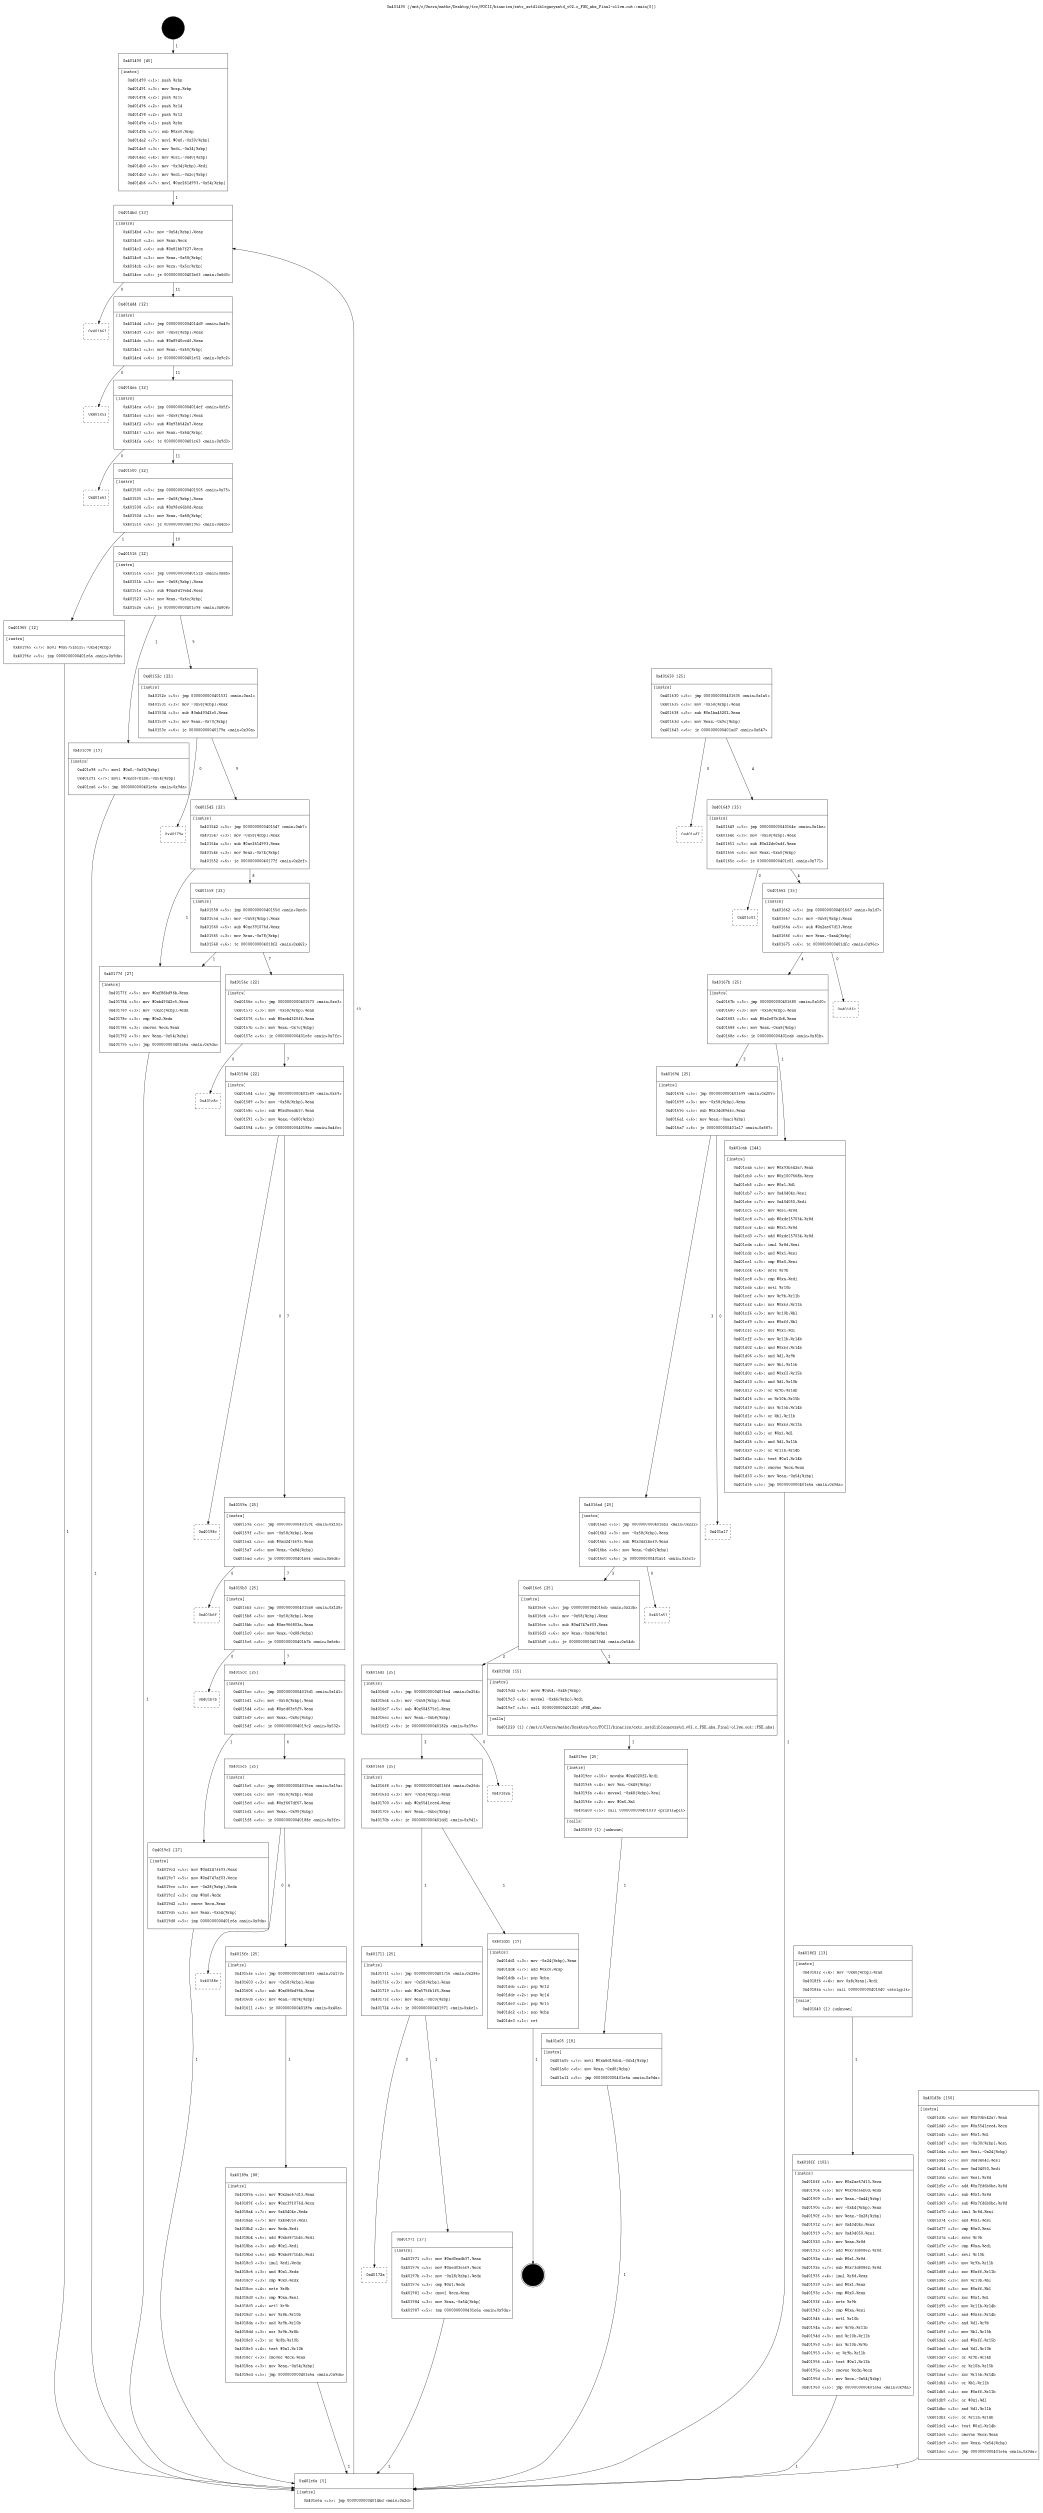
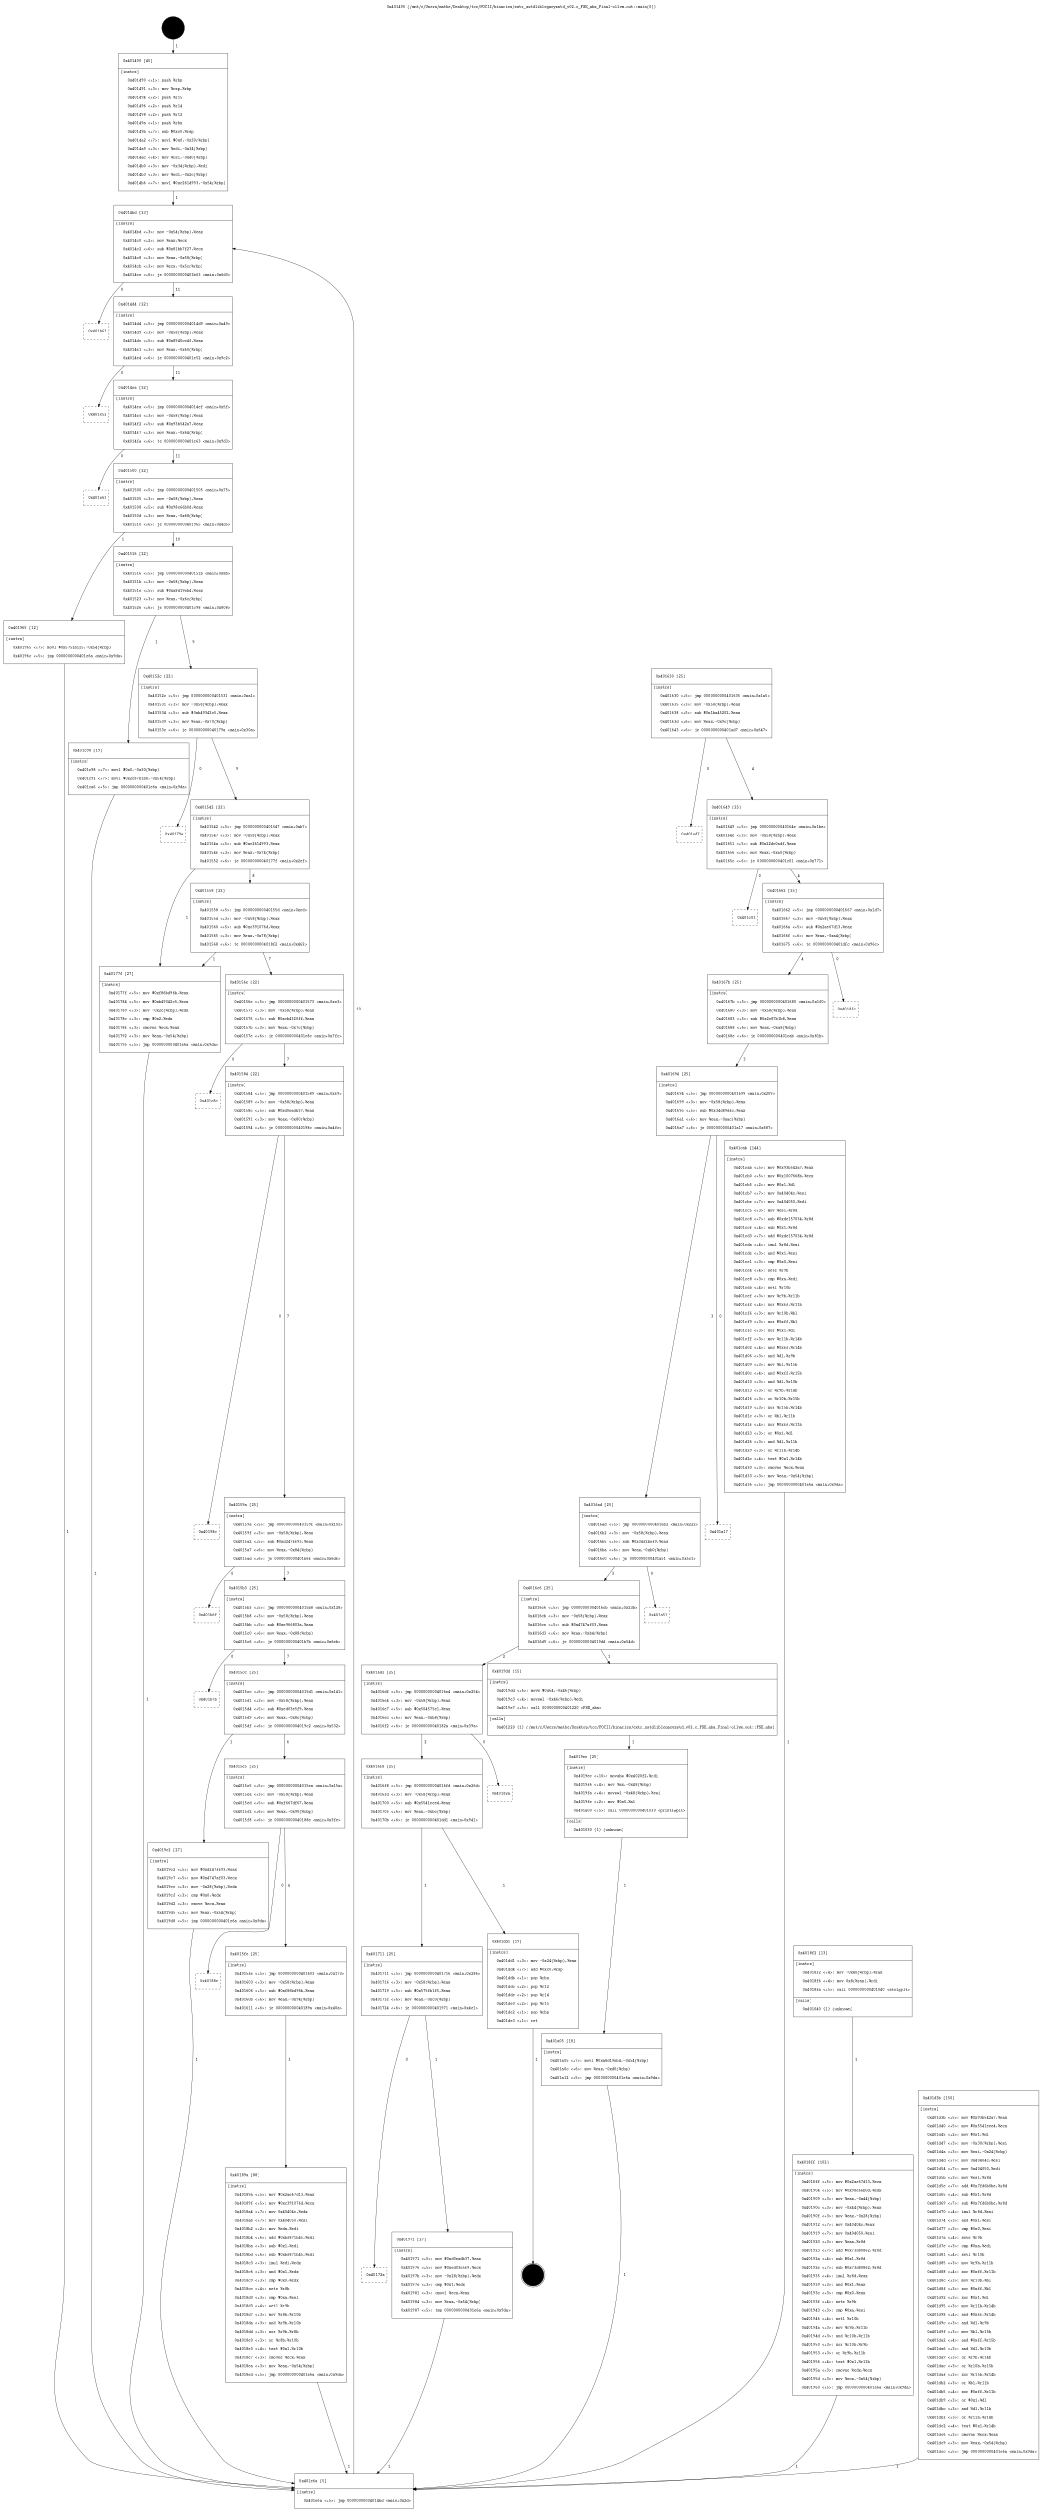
edge "0x40167b [25]" -> "0x401cab [144]": removed, label "1"
